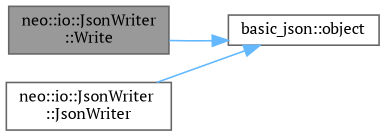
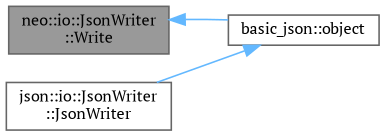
edge "neo::io::JsonWriter ::Write" -> "basic_json::object": reversed
node "neo::io::JsonWriter ::JsonWriter": label "neo::io::JsonWriter ::JsonWriter" -> "json::io::JsonWriter ::JsonWriter"
